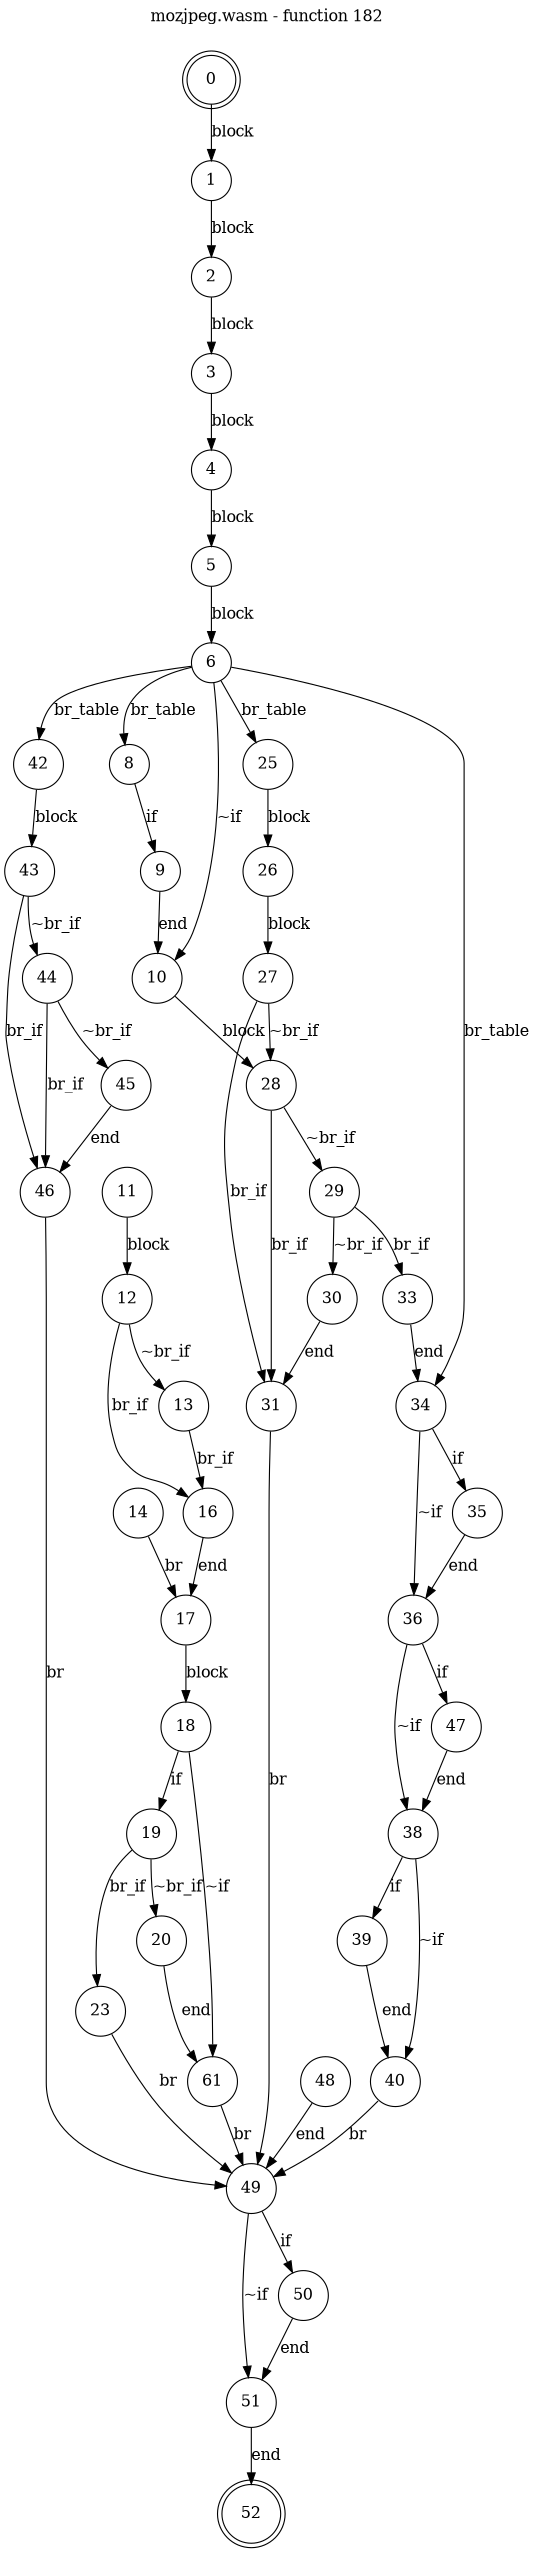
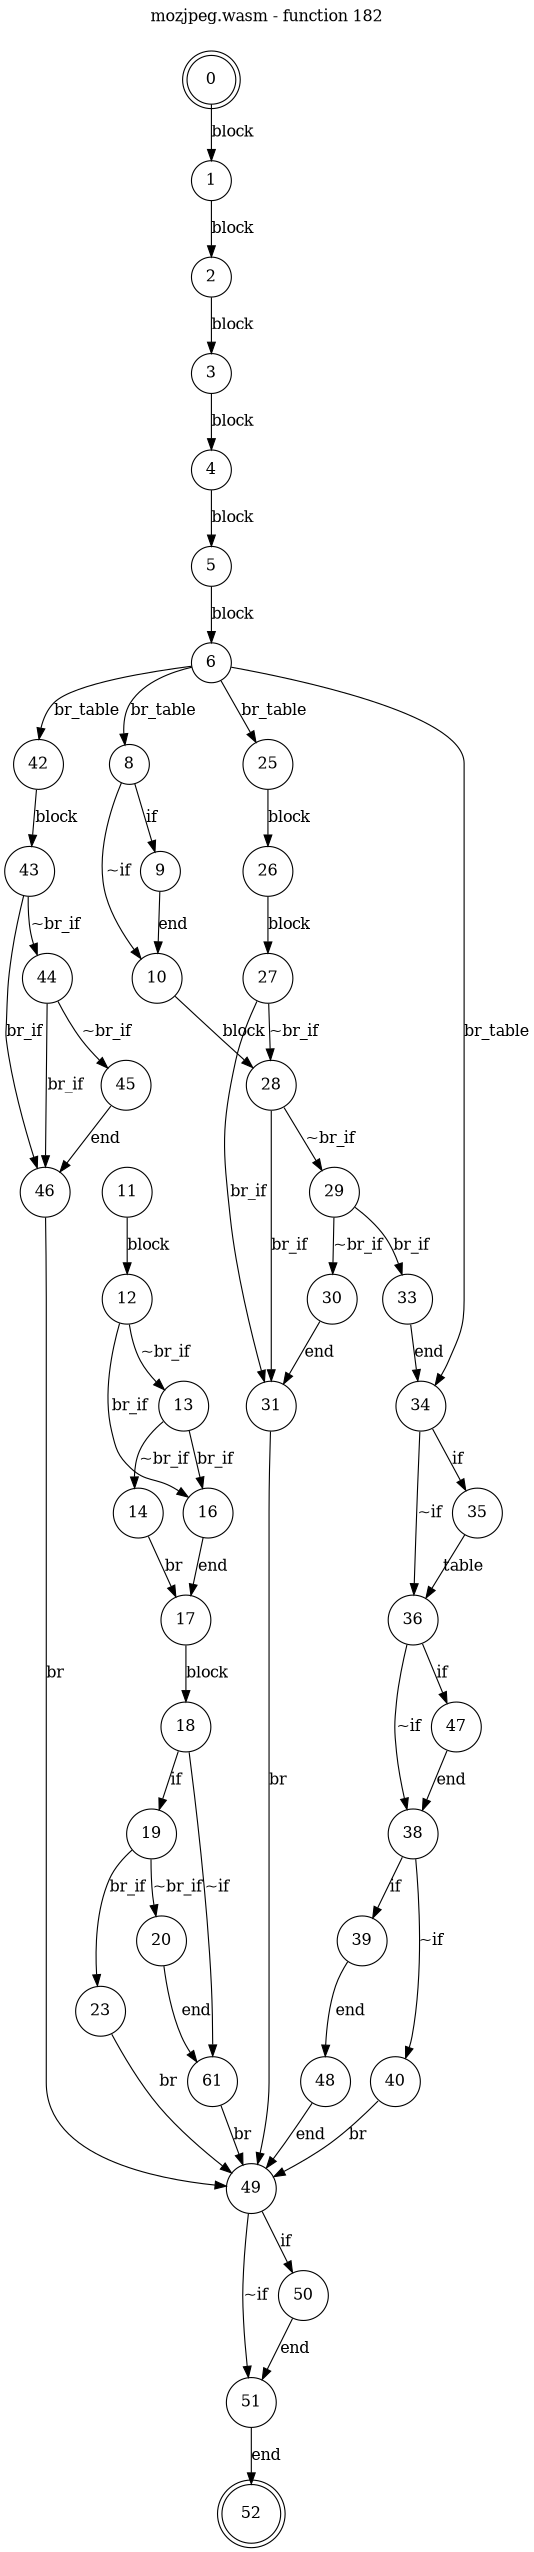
edge "6" -> "10": now "8" -> "10"
edge "13" -> "14": added, label "~br_if"
edge "35" -> "36": label "end" -> "table"
edge "39" -> "40": now "39" -> "48"
